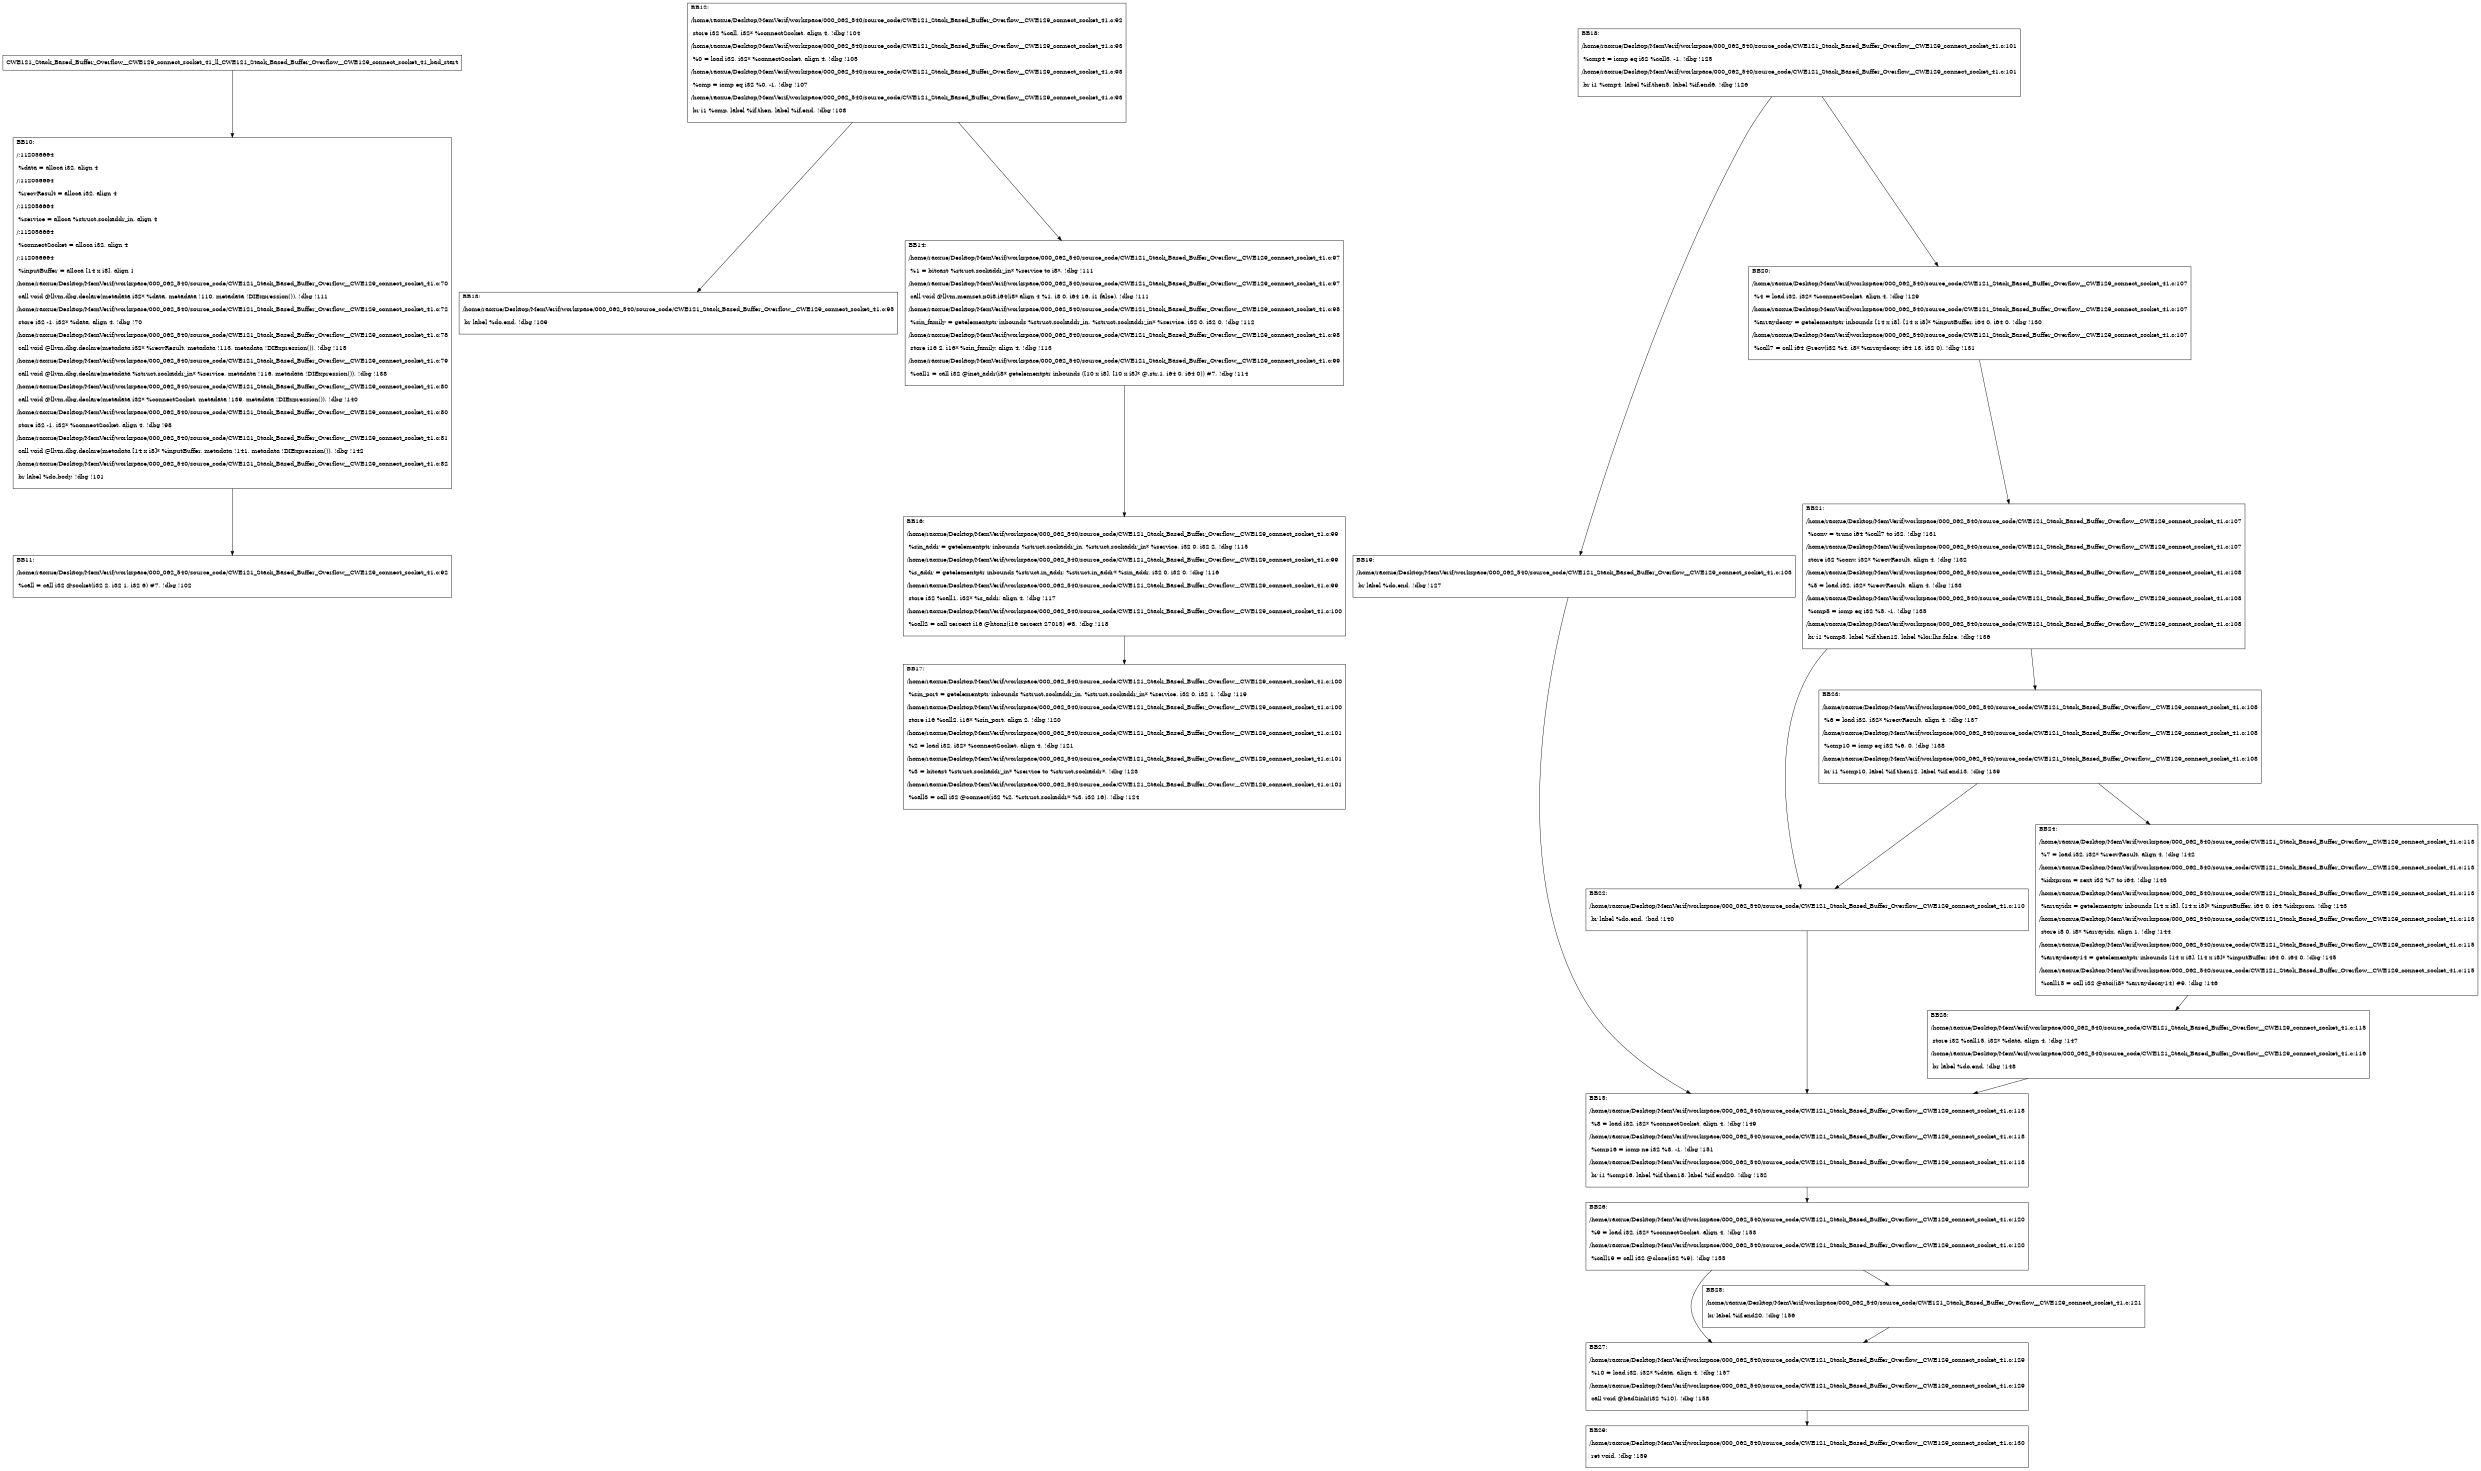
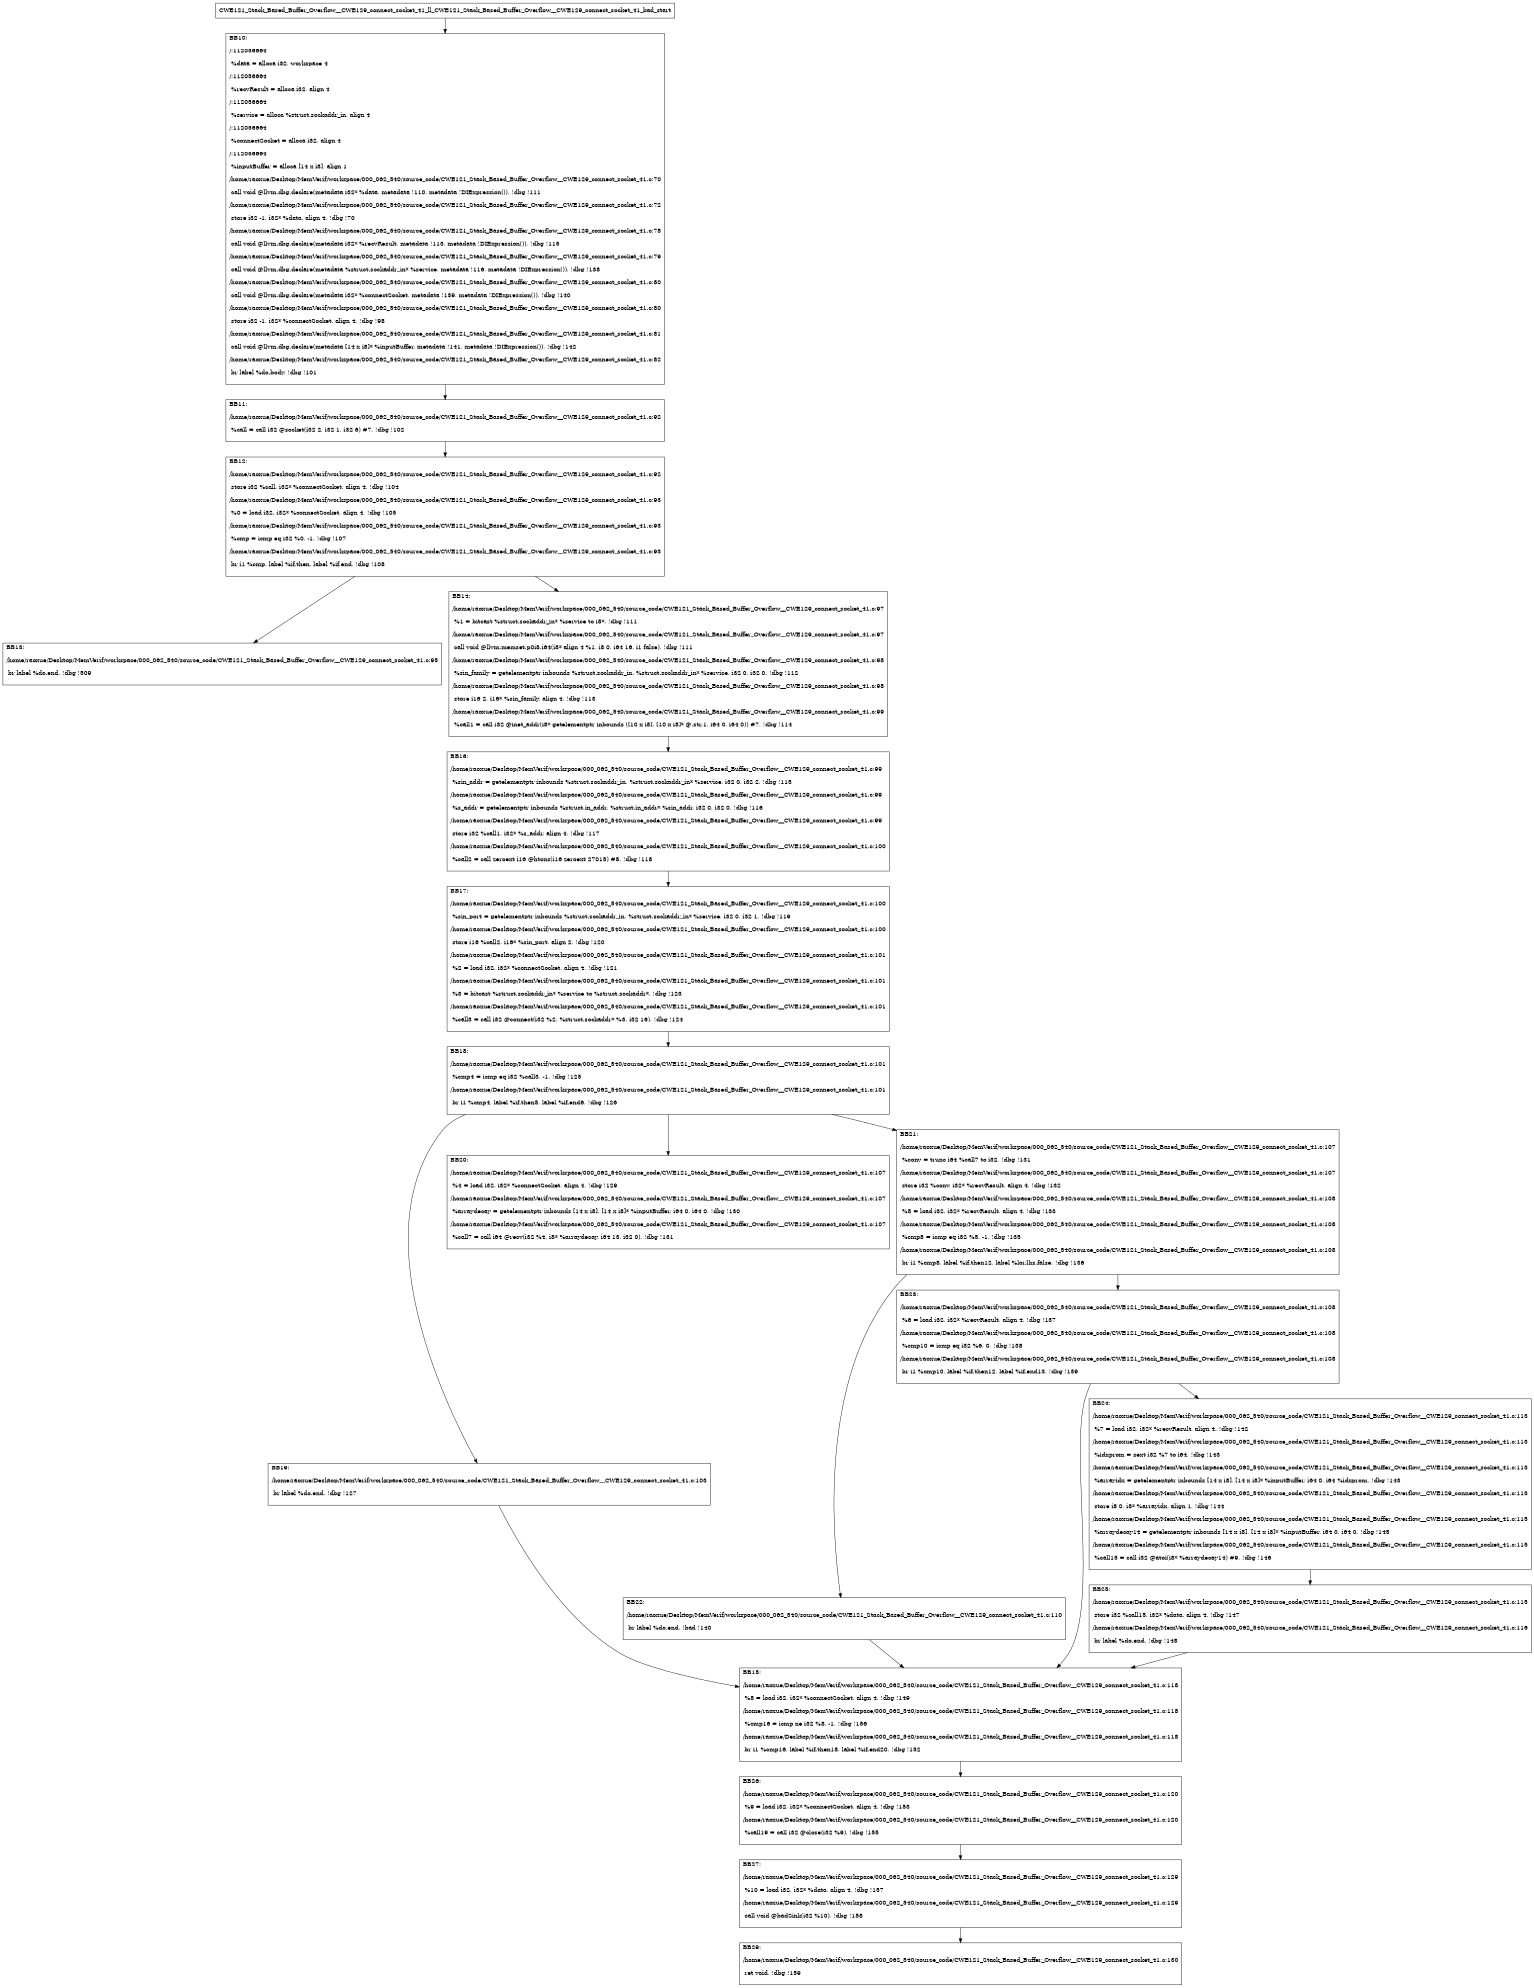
node "BB10:": text "%data = alloca i32, align 4" -> "%data = alloca i32, workspace 4"
node "BB13:": text "br label %do.end, !dbg !109" -> "br label %do.end, !dbg !509"
edge "BB20:" -> "BB21:": now "BB18:" -> "BB21:"
edge "BB11:" -> "BB12:": added
edge "BB23:" -> "BB22:": now "BB23:" -> "BB15:"
edge "BB17:" -> "BB18:": added
node "BB15:": text "%cmp16 = icmp ne i32 %8, -1, !dbg !151" -> "%cmp16 = icmp ne i32 %8, -1, !dbg !156"
node "BB28:": removed
